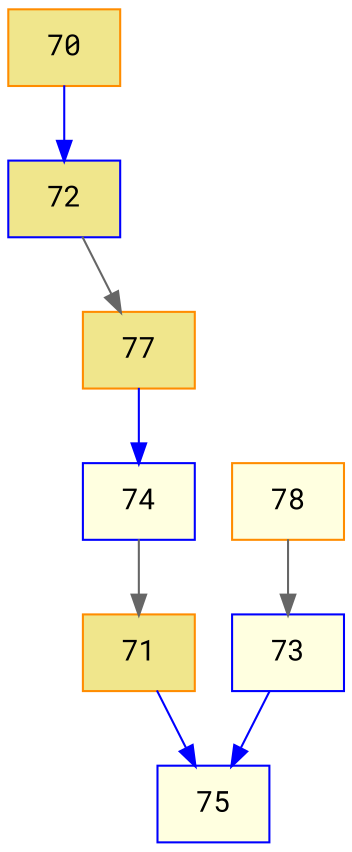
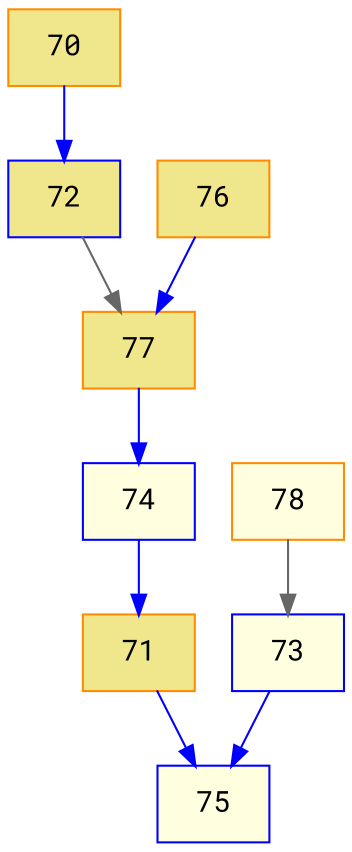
node "76": added
edge "74" -> "71": color gray40 -> blue
